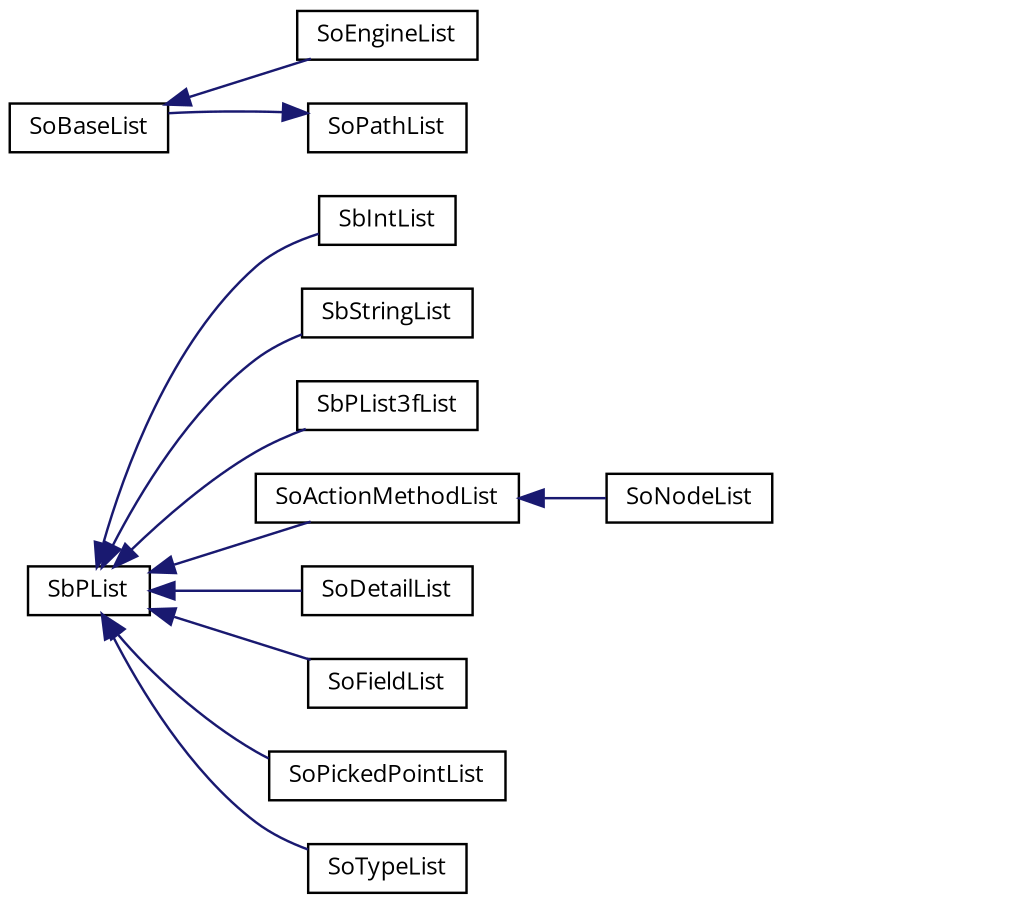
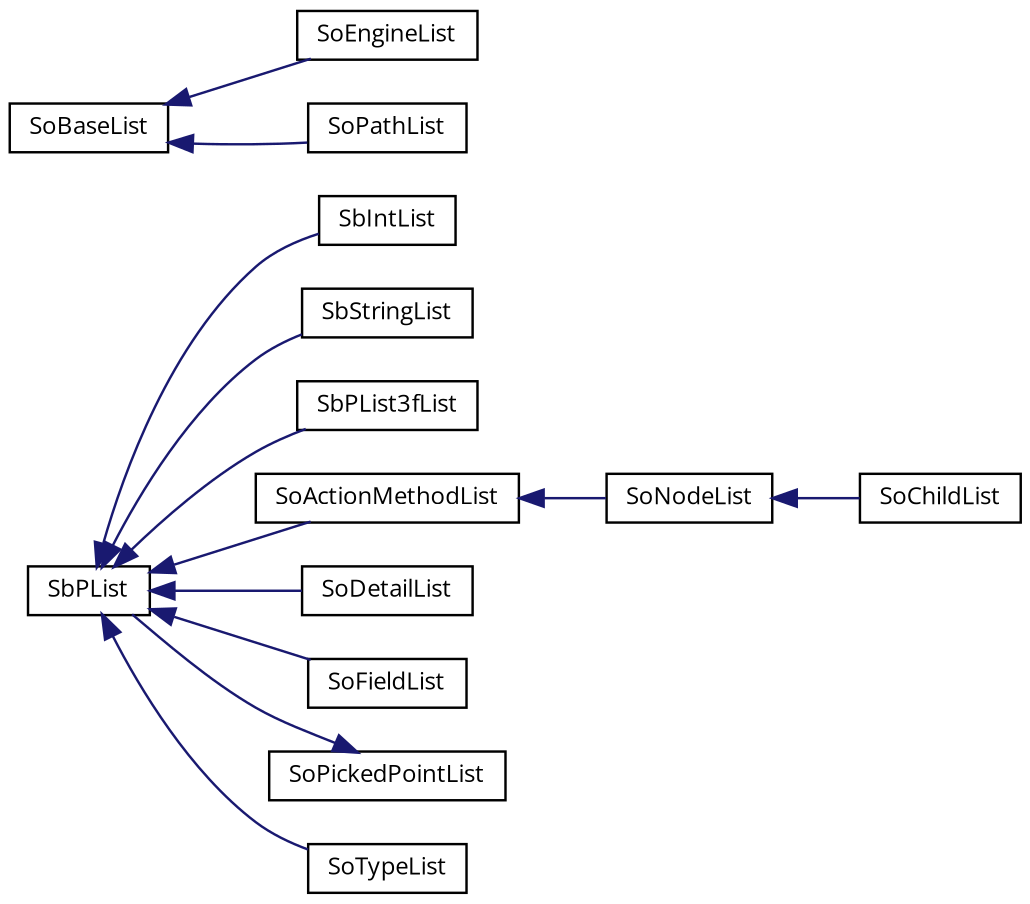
edge "SoBaseList" -> "SoPathList": reversed
node "SoChildList": added
edge "SoPickedPointList" -> "SbPList": reversed
